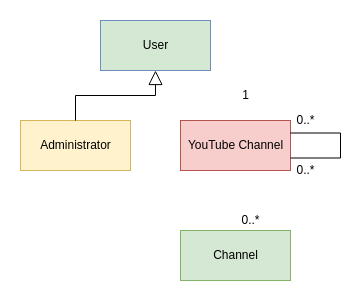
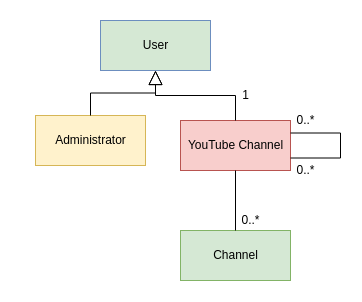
edge "YouTube Channel" -> "User": added
node "Administrator": moved (76, 146) -> (91, 141)
edge "YouTube Channel" -- "Channel": added
